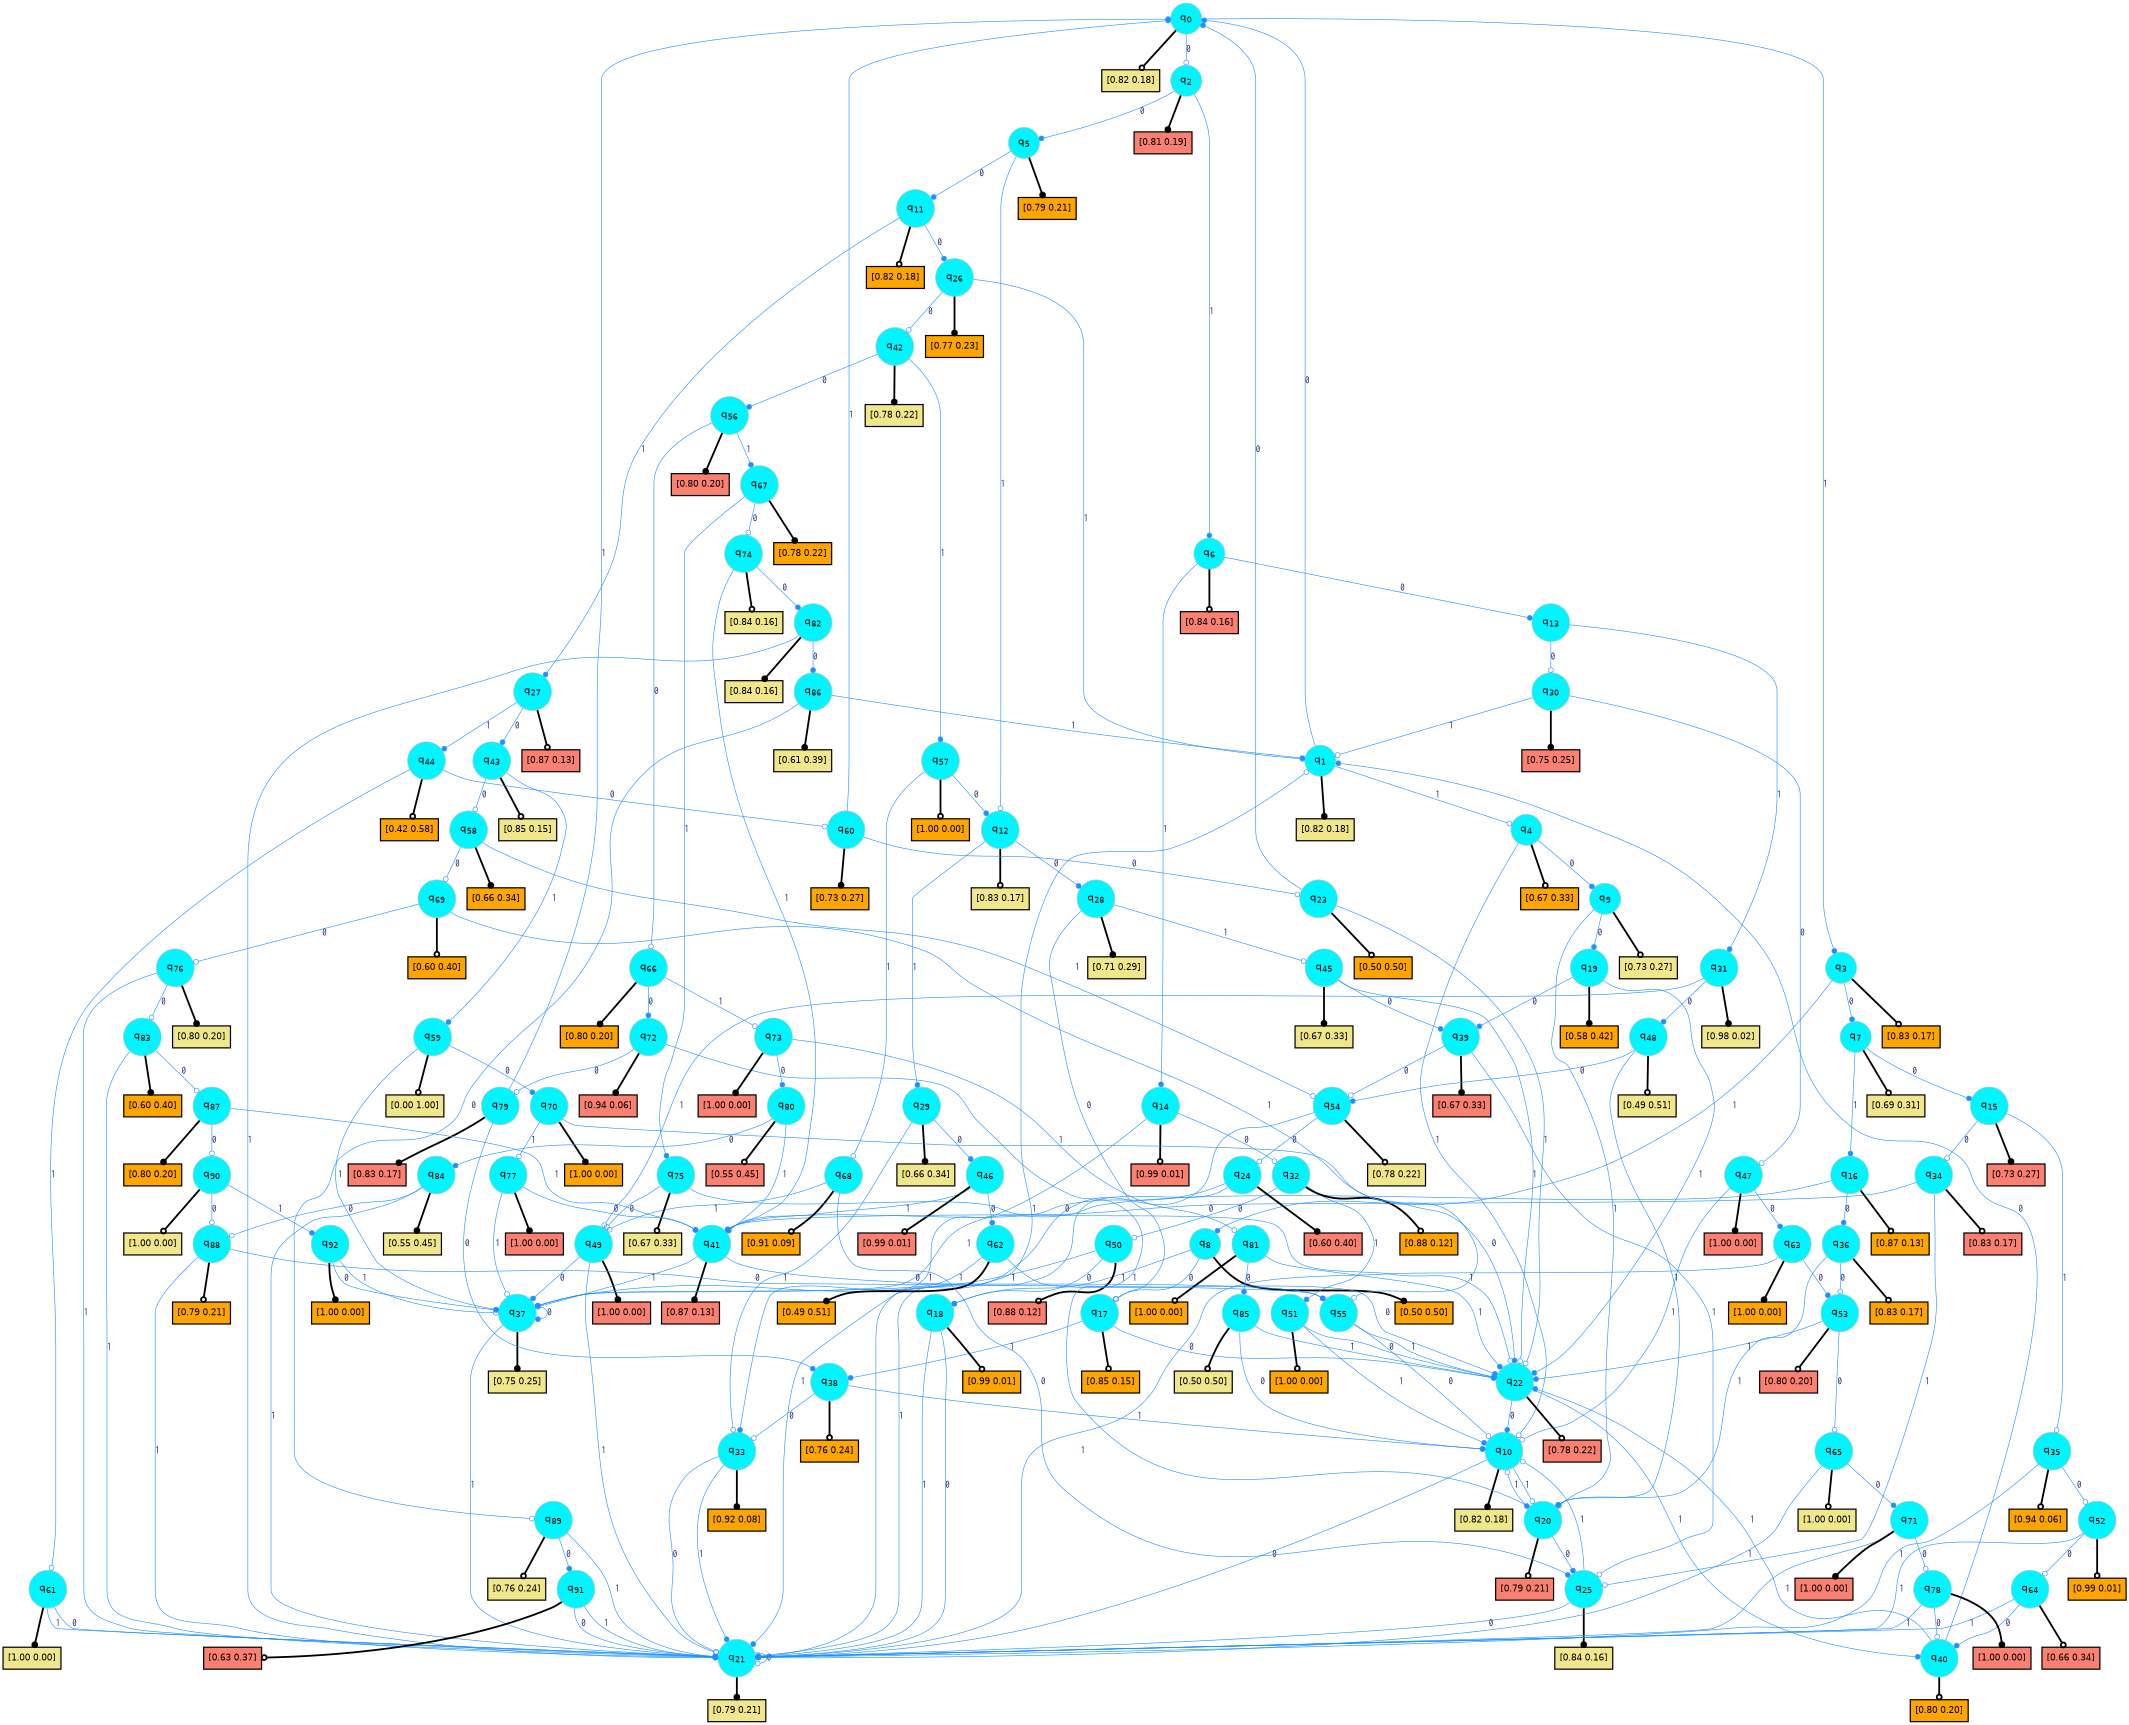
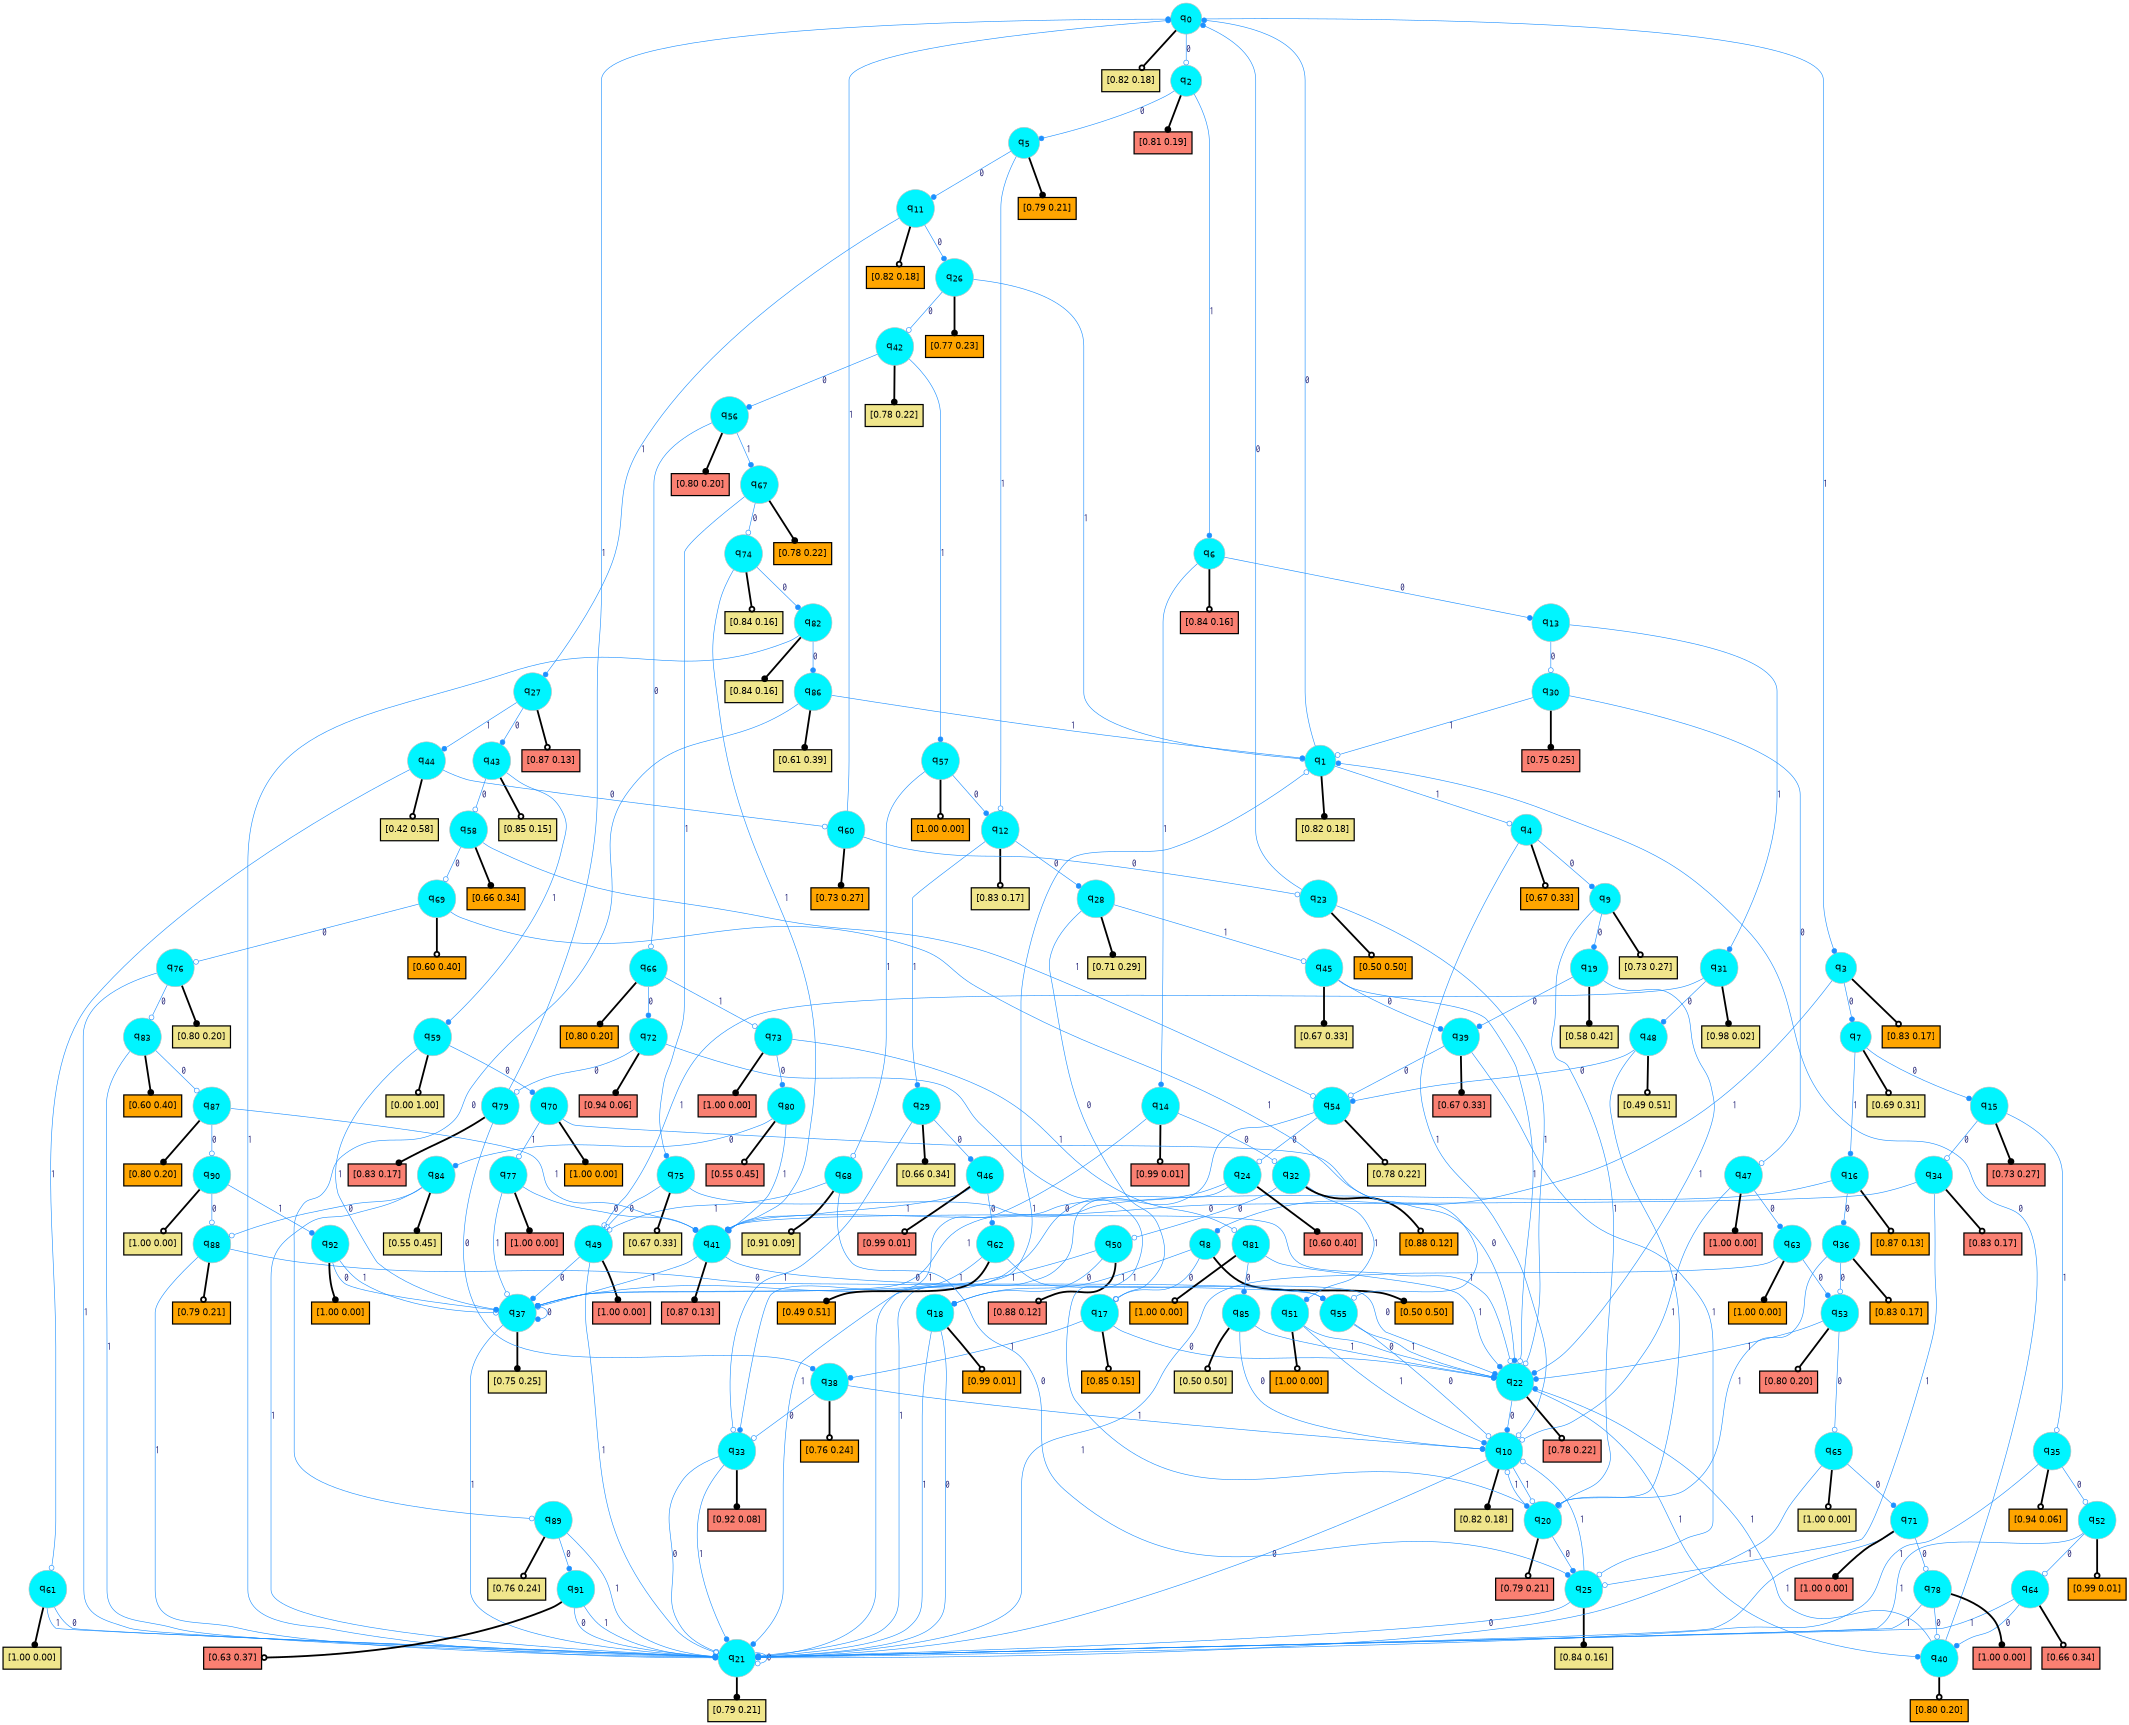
node "[0.42 0.58]": fillcolor orange -> khaki
node "[0.58 0.42]": fillcolor orange -> khaki
node "[0.91 0.09]": fillcolor orange -> khaki
node "[0.92 0.08]": fillcolor orange -> salmon
